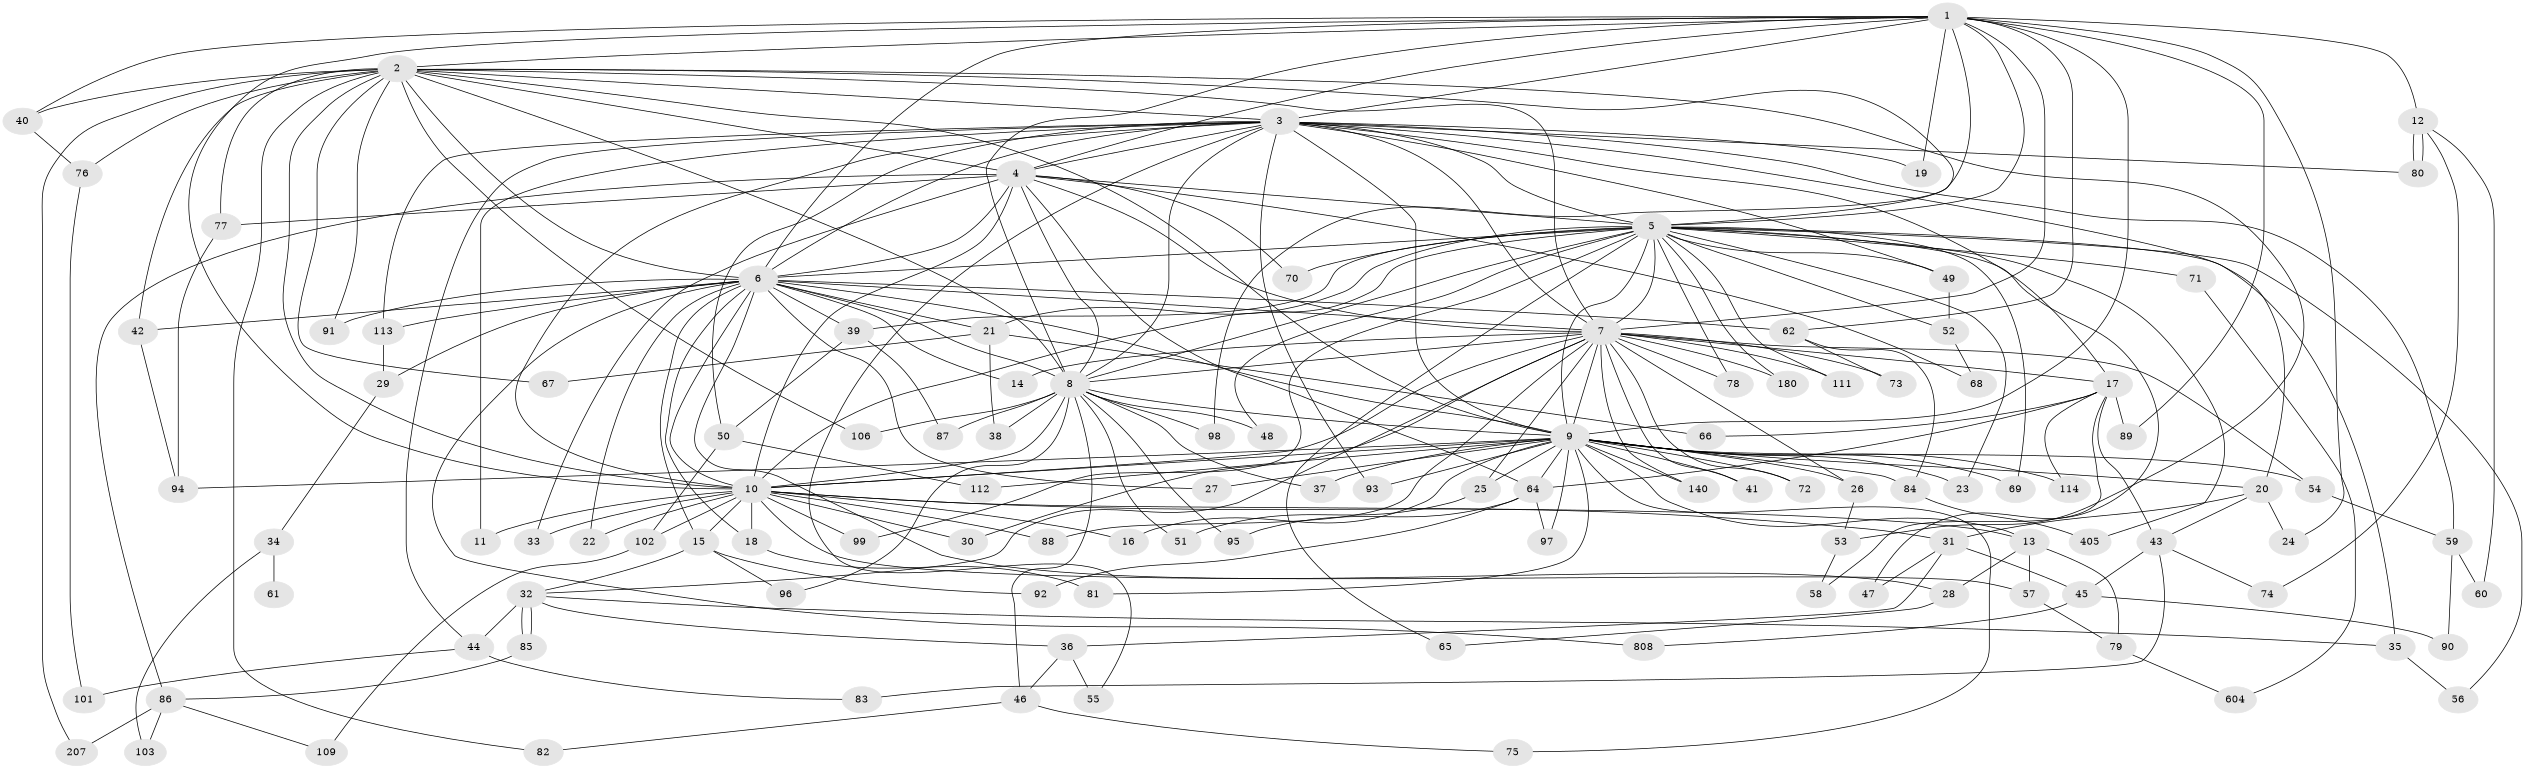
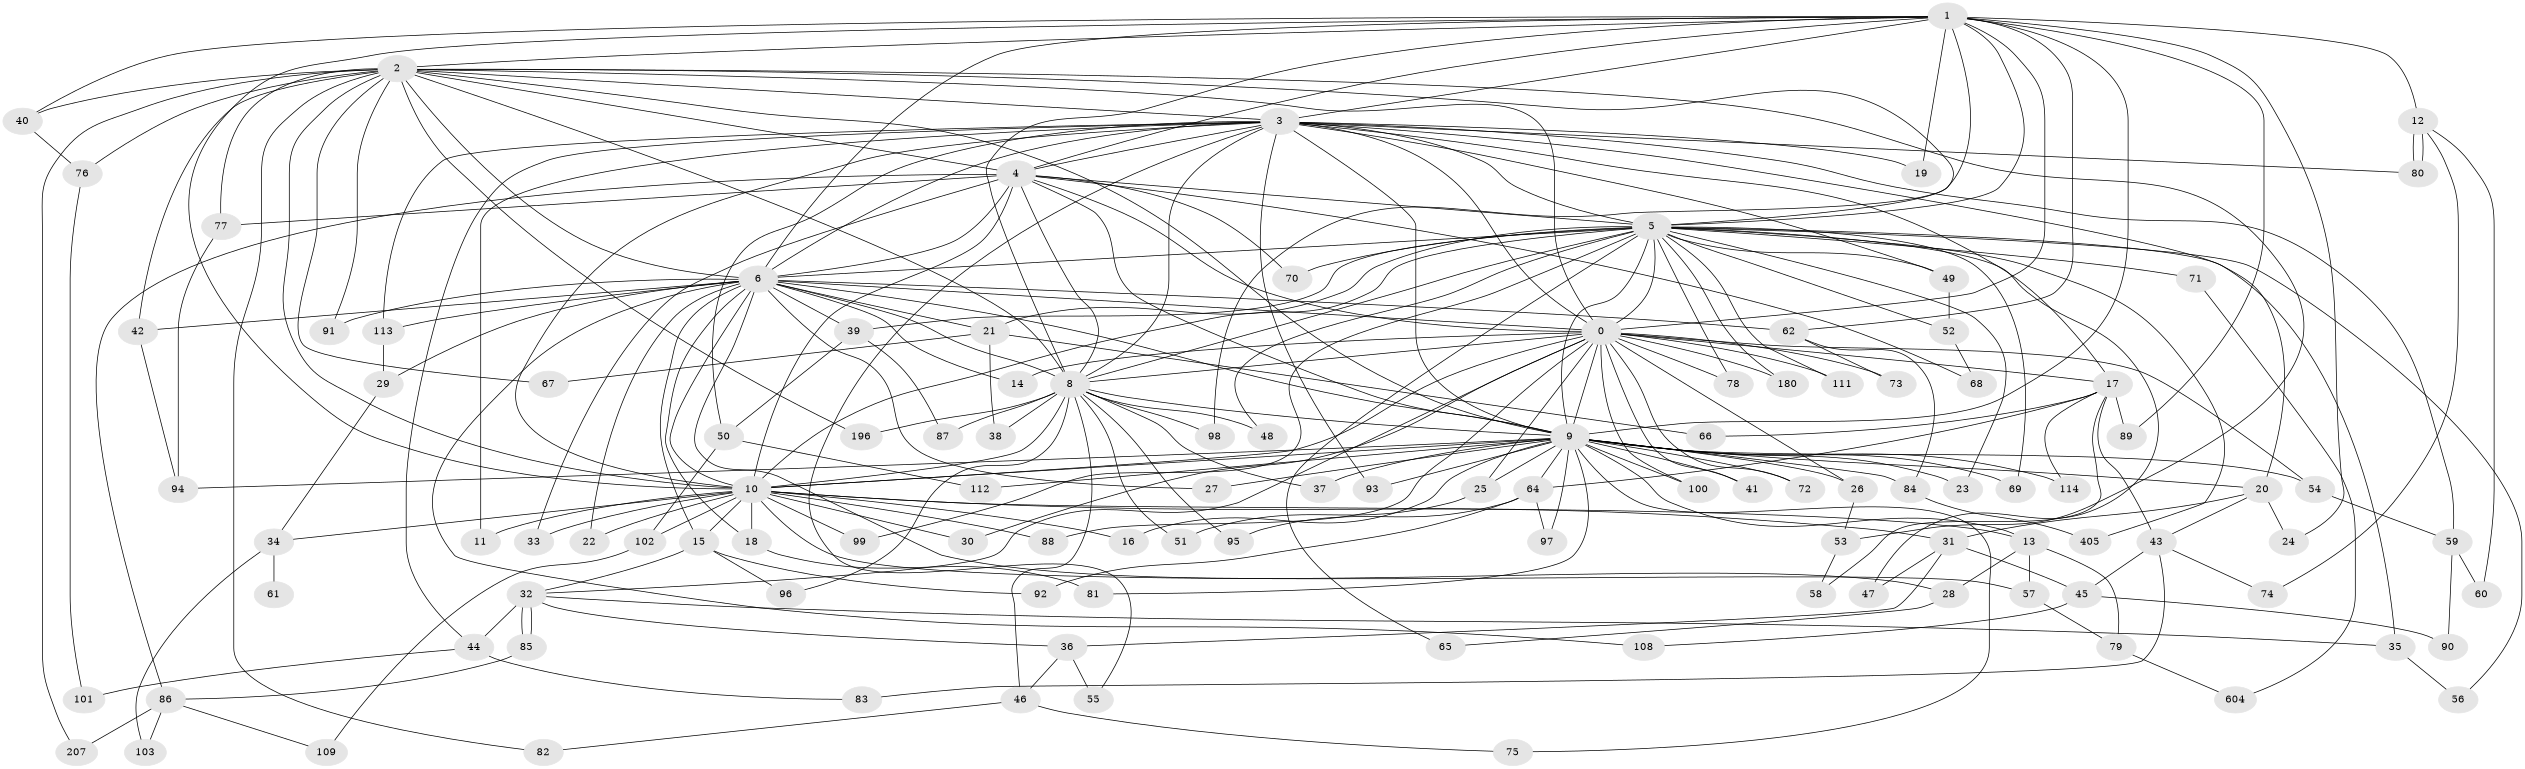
node "7": label "7" -> "0"
edge "4" -- "64": now "4" -- "9"
node "106": label "106" -> "196"
node "140": label "140" -> "100"
edge "10" -- "34": added
node "808": label "808" -> "108"
